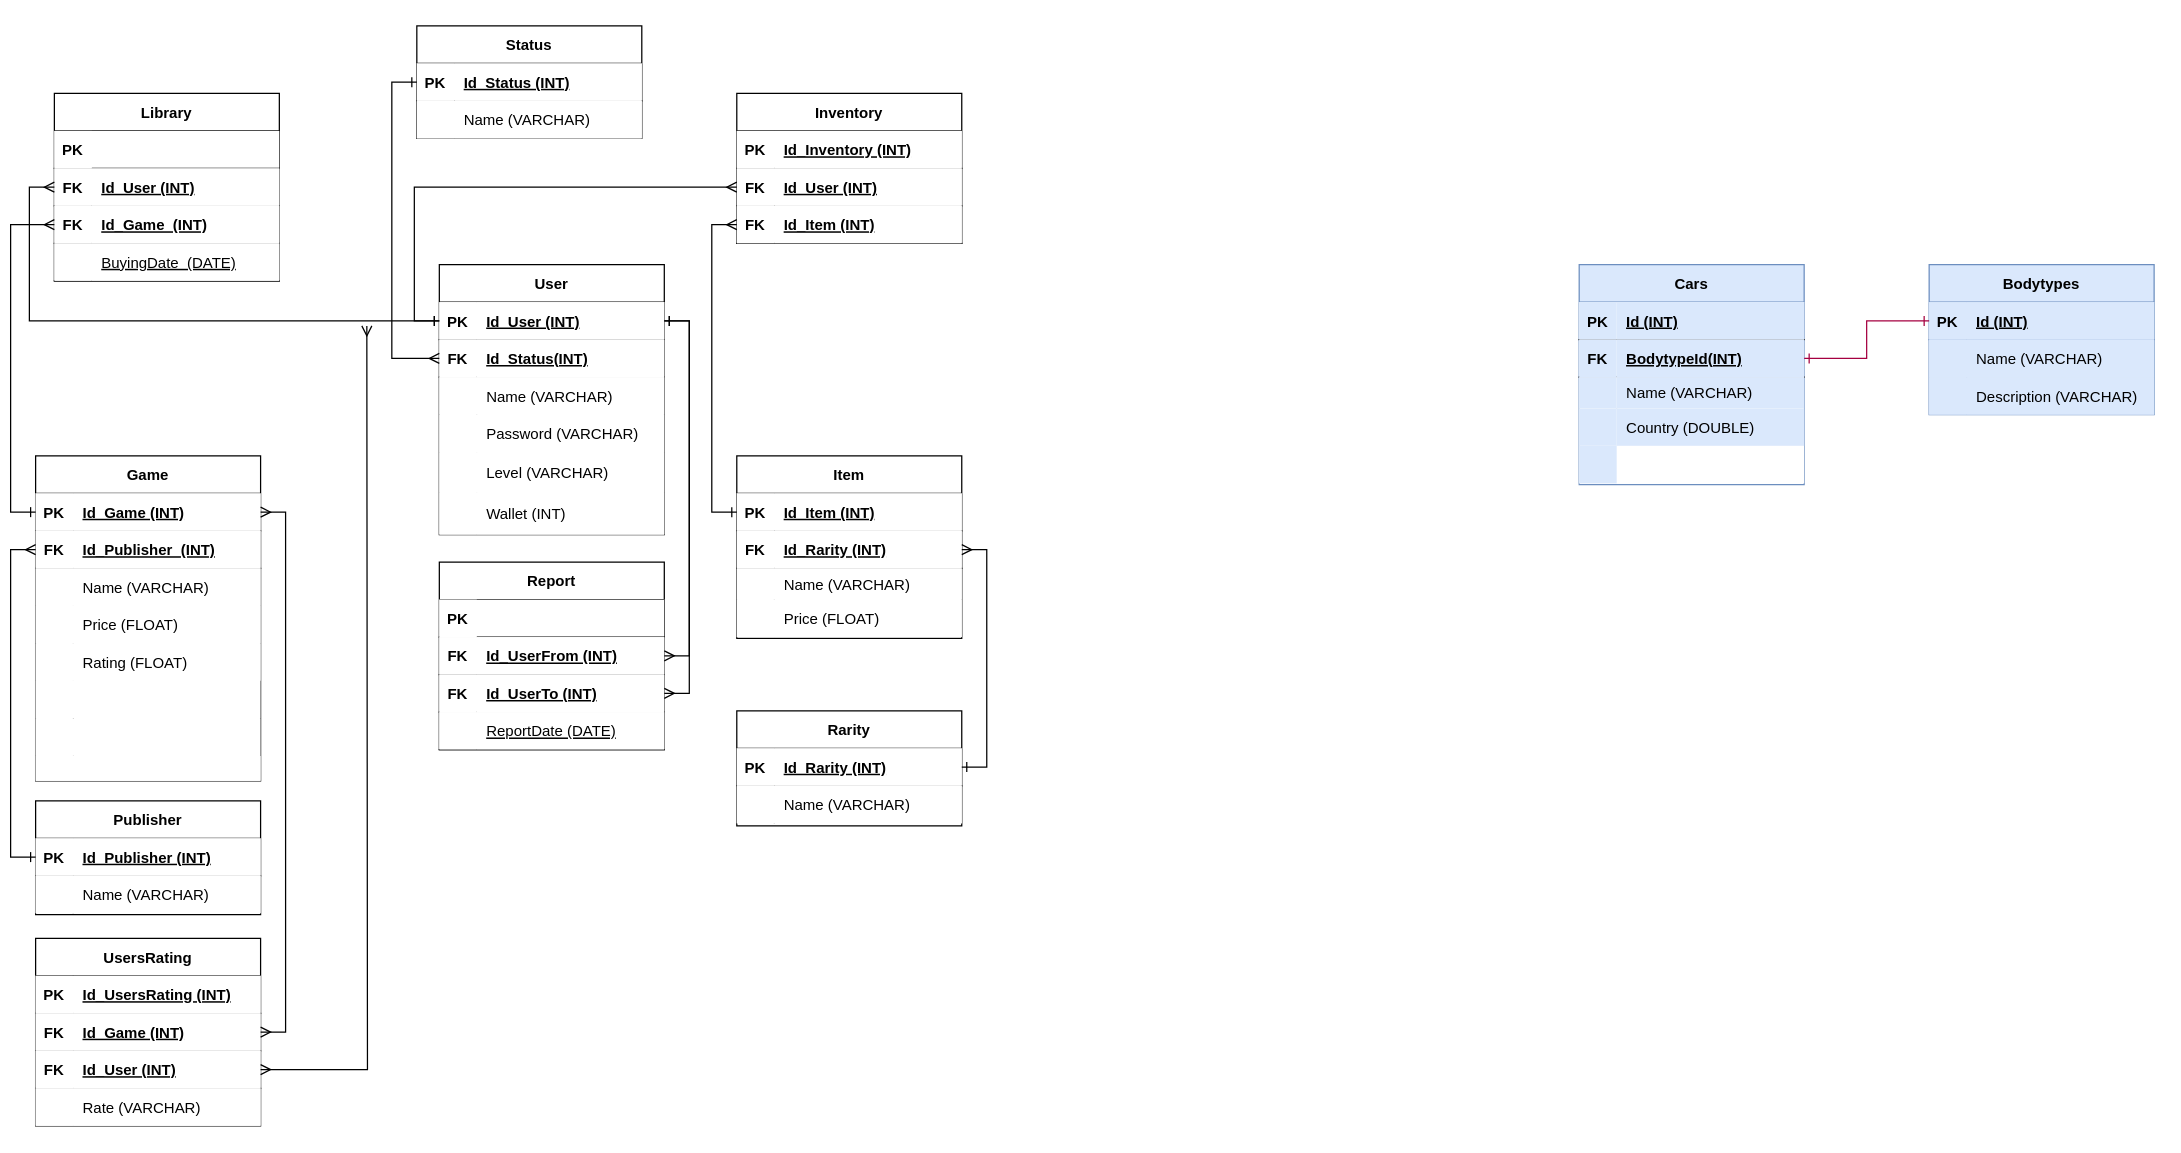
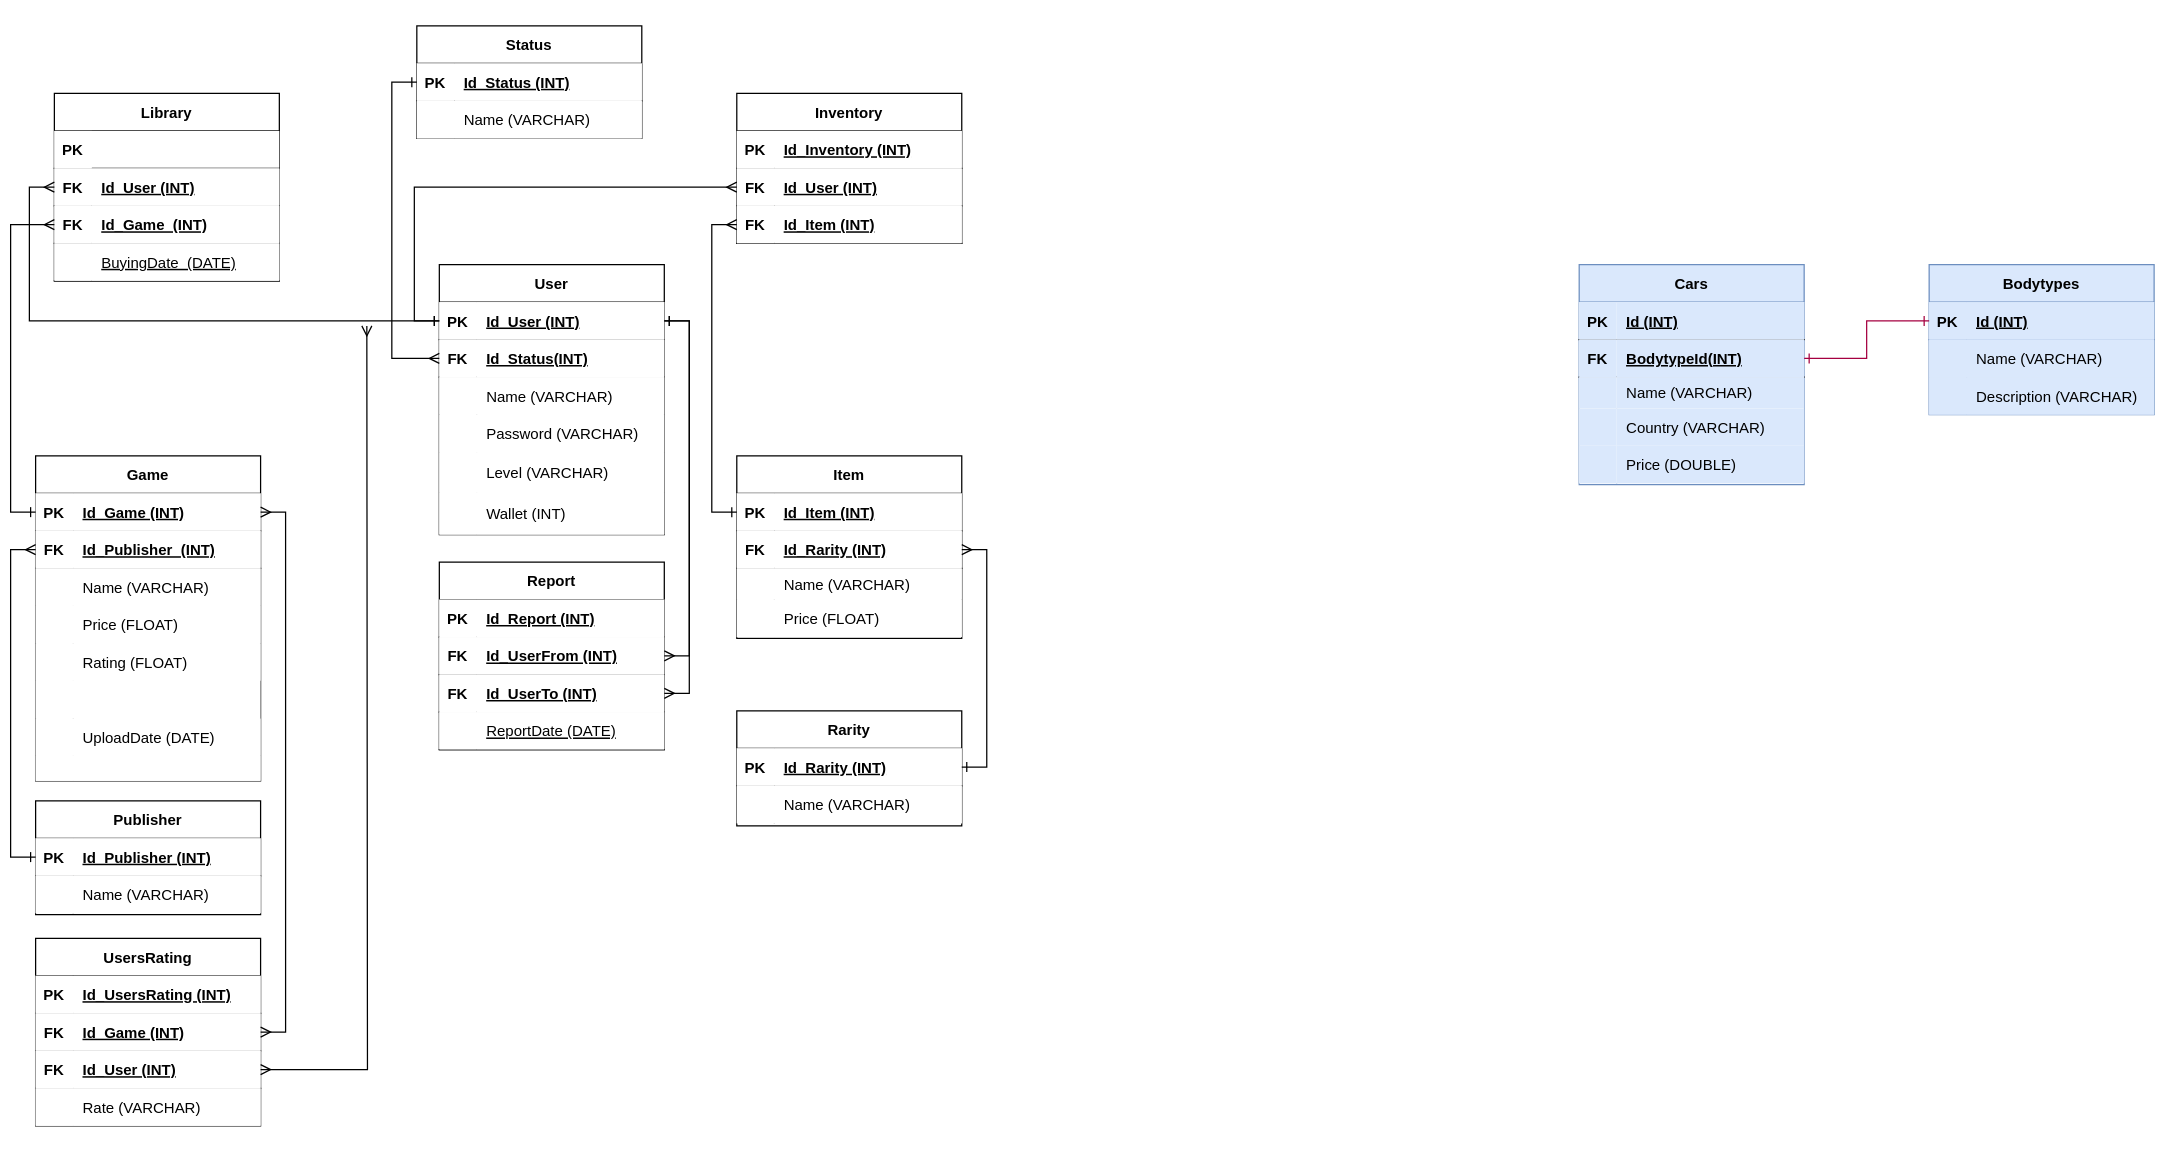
node "Country (DOUBLE)": label "Country (DOUBLE)" -> "Country (VARCHAR)"
node "Price (DOUBLE)": added
node "Id_Report (INT)": added
node "UploadDate (DATE)": added
